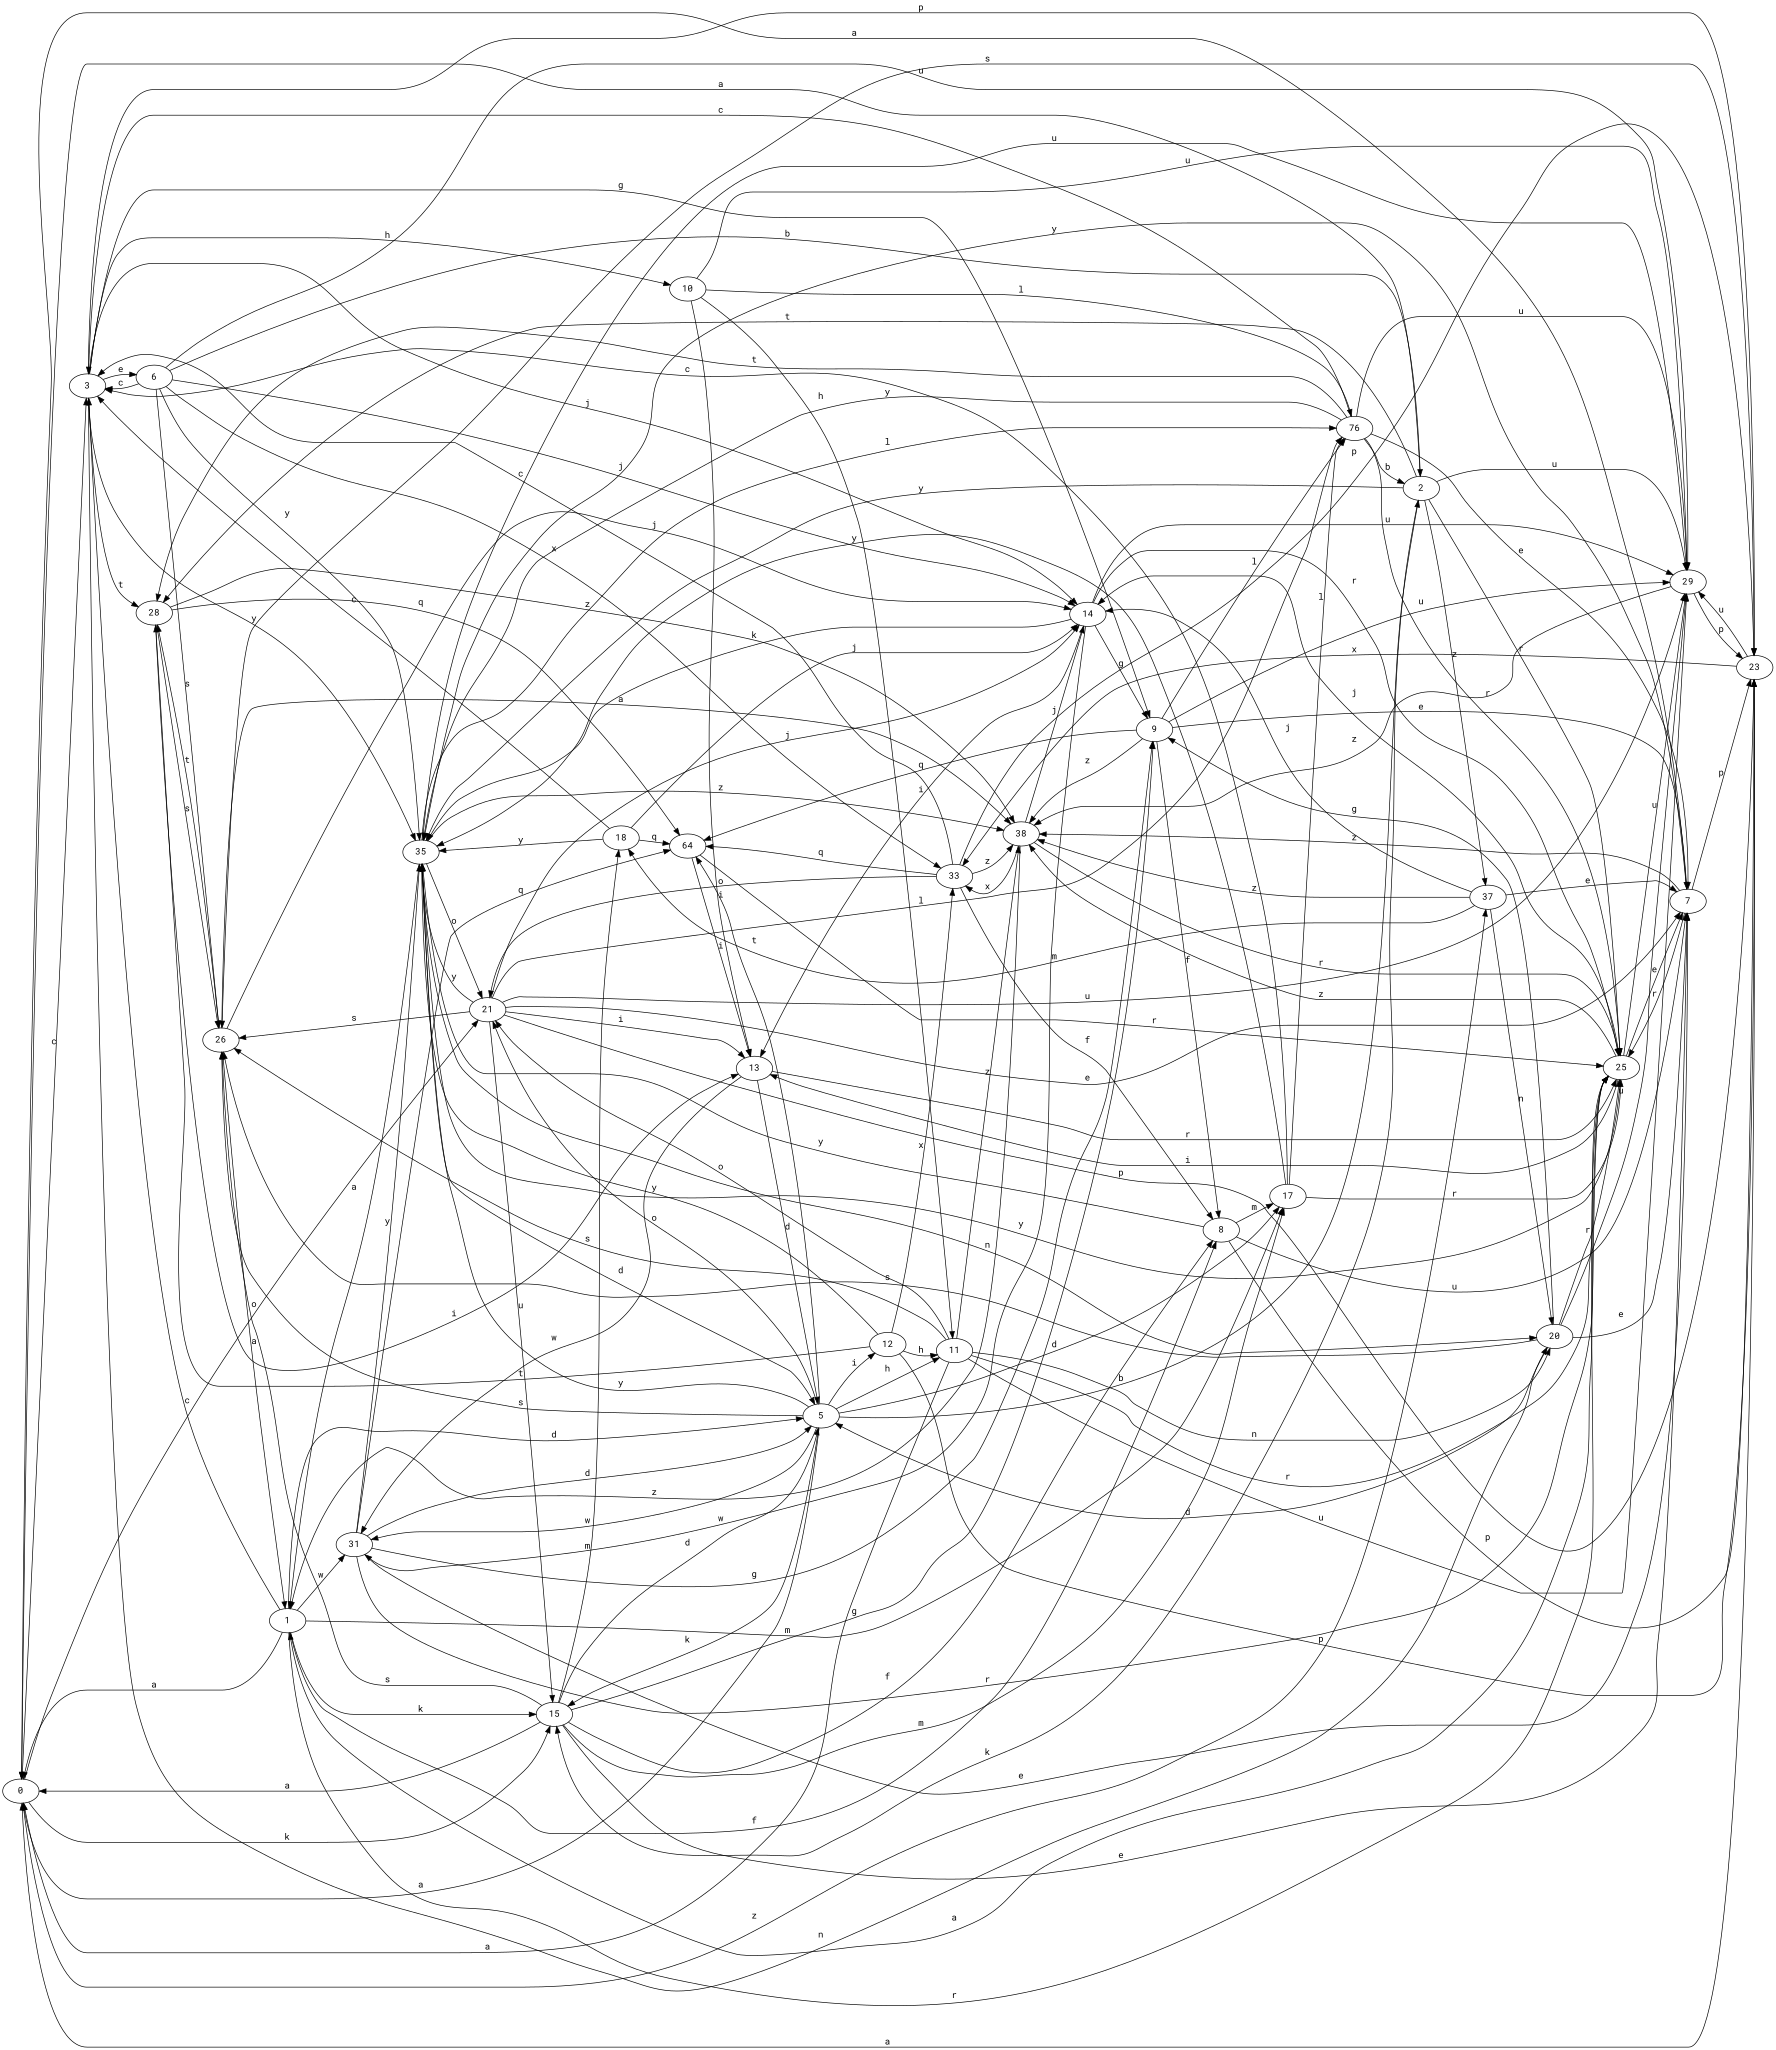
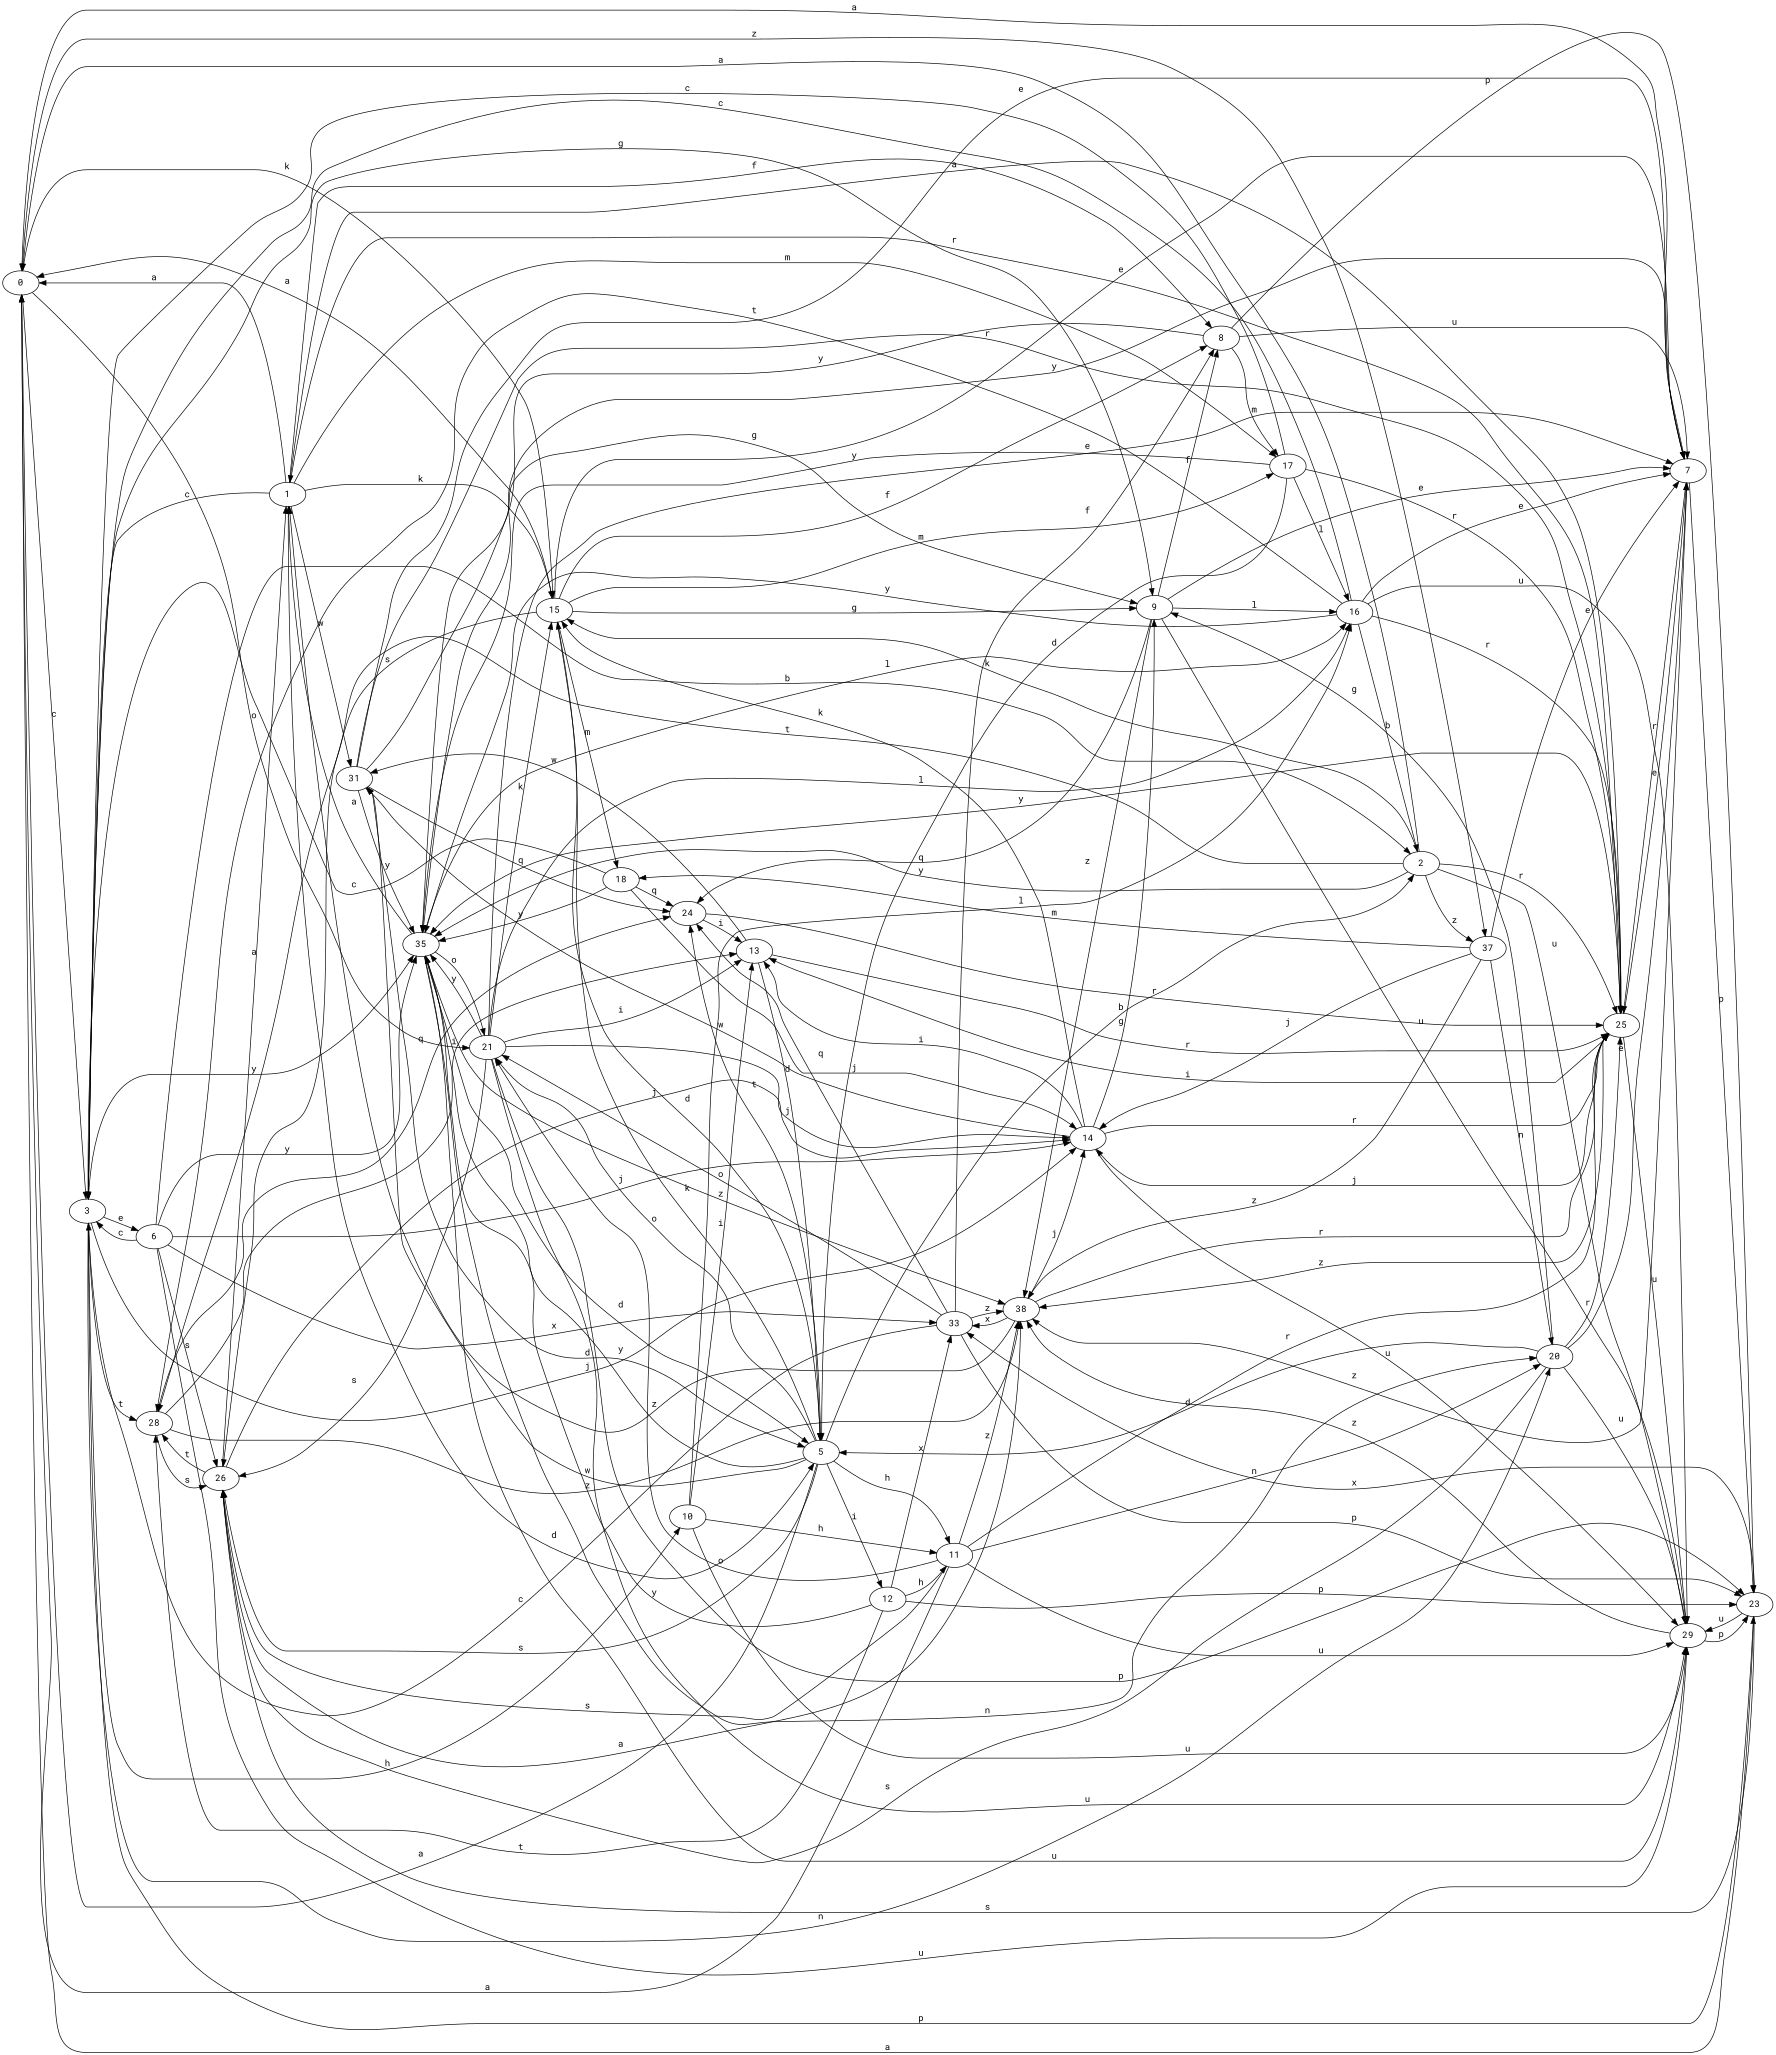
node "76": label "76" -> "16"
edge "14" -> "35": now "14" -> "15"
node "64": label "64" -> "24"
edge "21" -> "15": label "u" -> "k"
edge "5" -> "17": reversed
